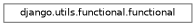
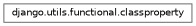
node "django.utils.functional.functional": label "django.utils.functional.functional" -> "django.utils.functional.classproperty"
